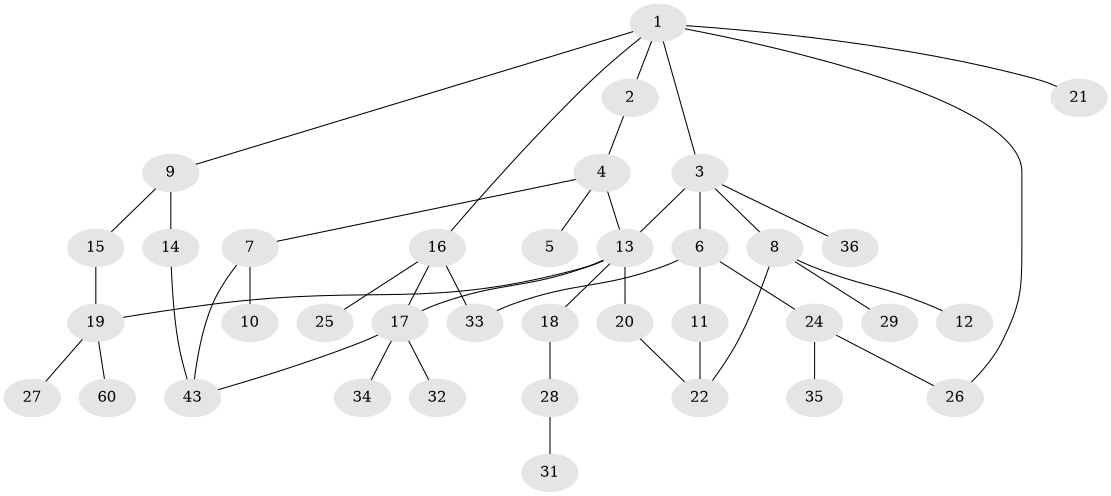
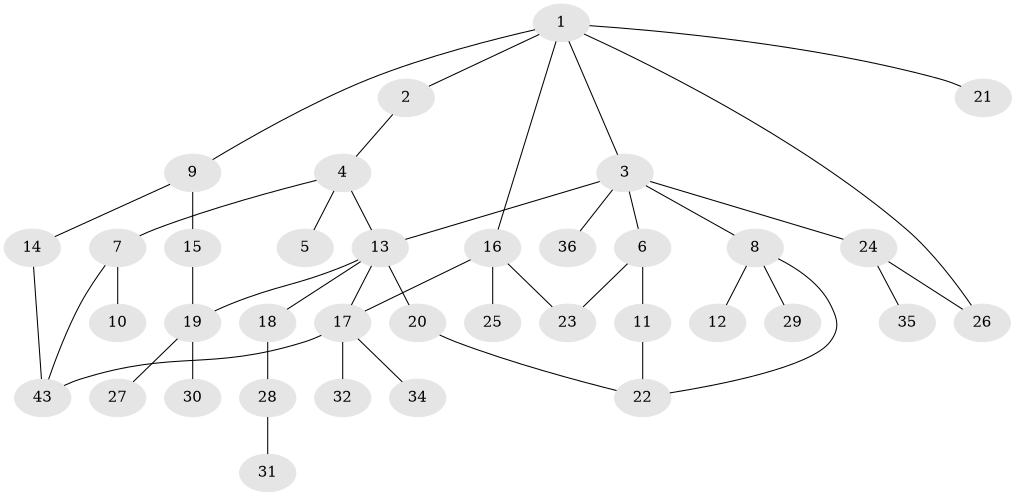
edge "6" -- "24": now "3" -- "24"
node "33": label "33" -> "23"
node "60": label "60" -> "30"
